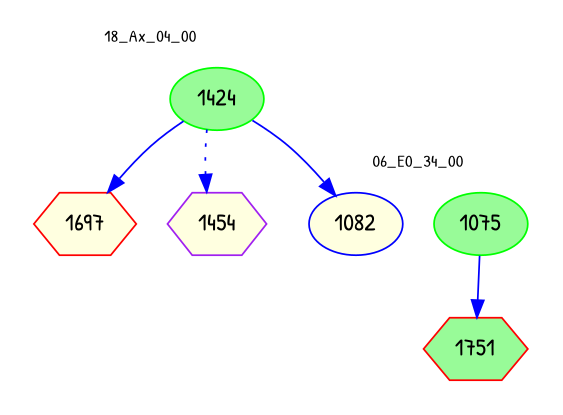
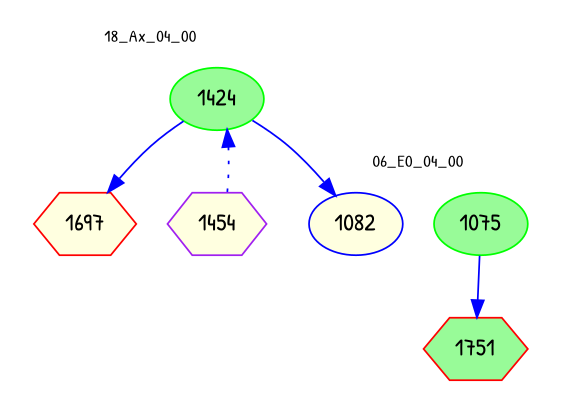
edge "1424" -> "1454": reversed
cluster "06_E0_34_00": label "06_E0_34_00" -> "06_E0_04_00"
